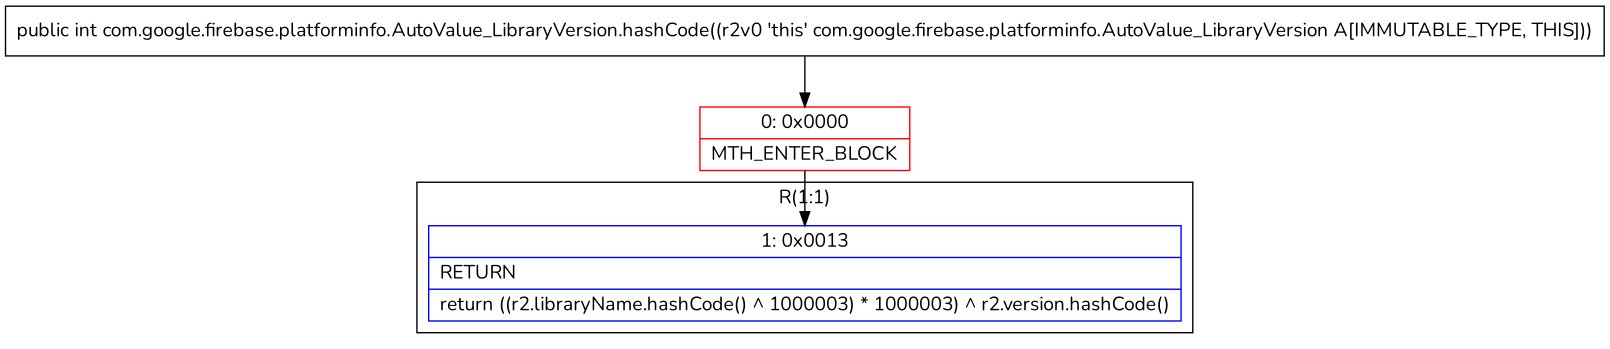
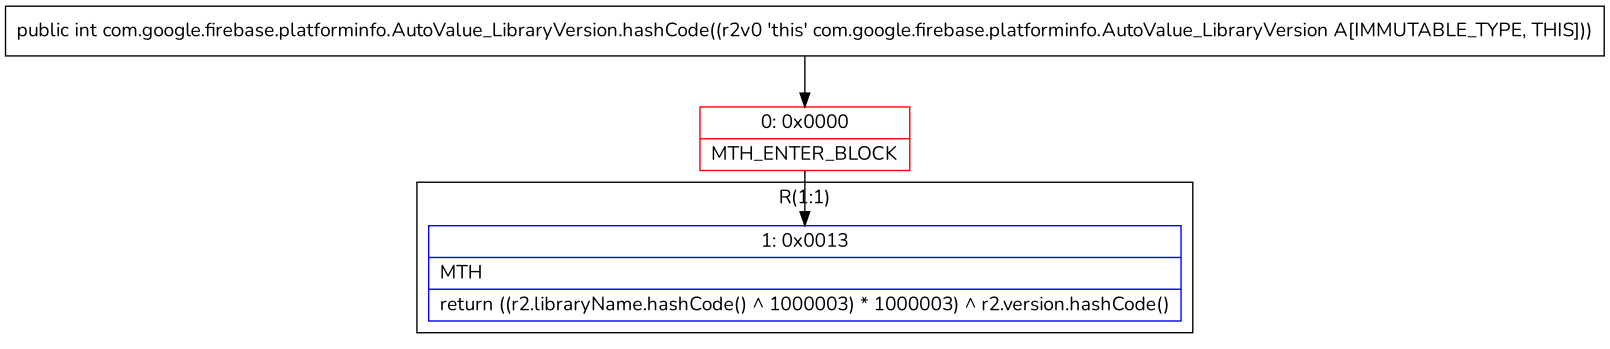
node "1: 0x0013": text "RETURN" -> "MTH"
